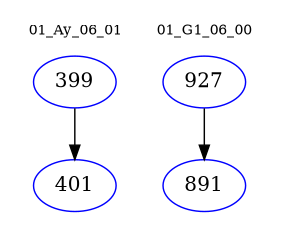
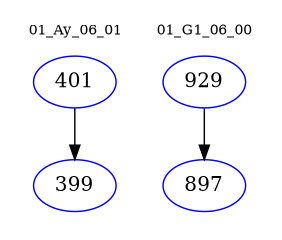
node "927": label "927" -> "929"
edge "399" -> "401": reversed
node "891": label "891" -> "897"
